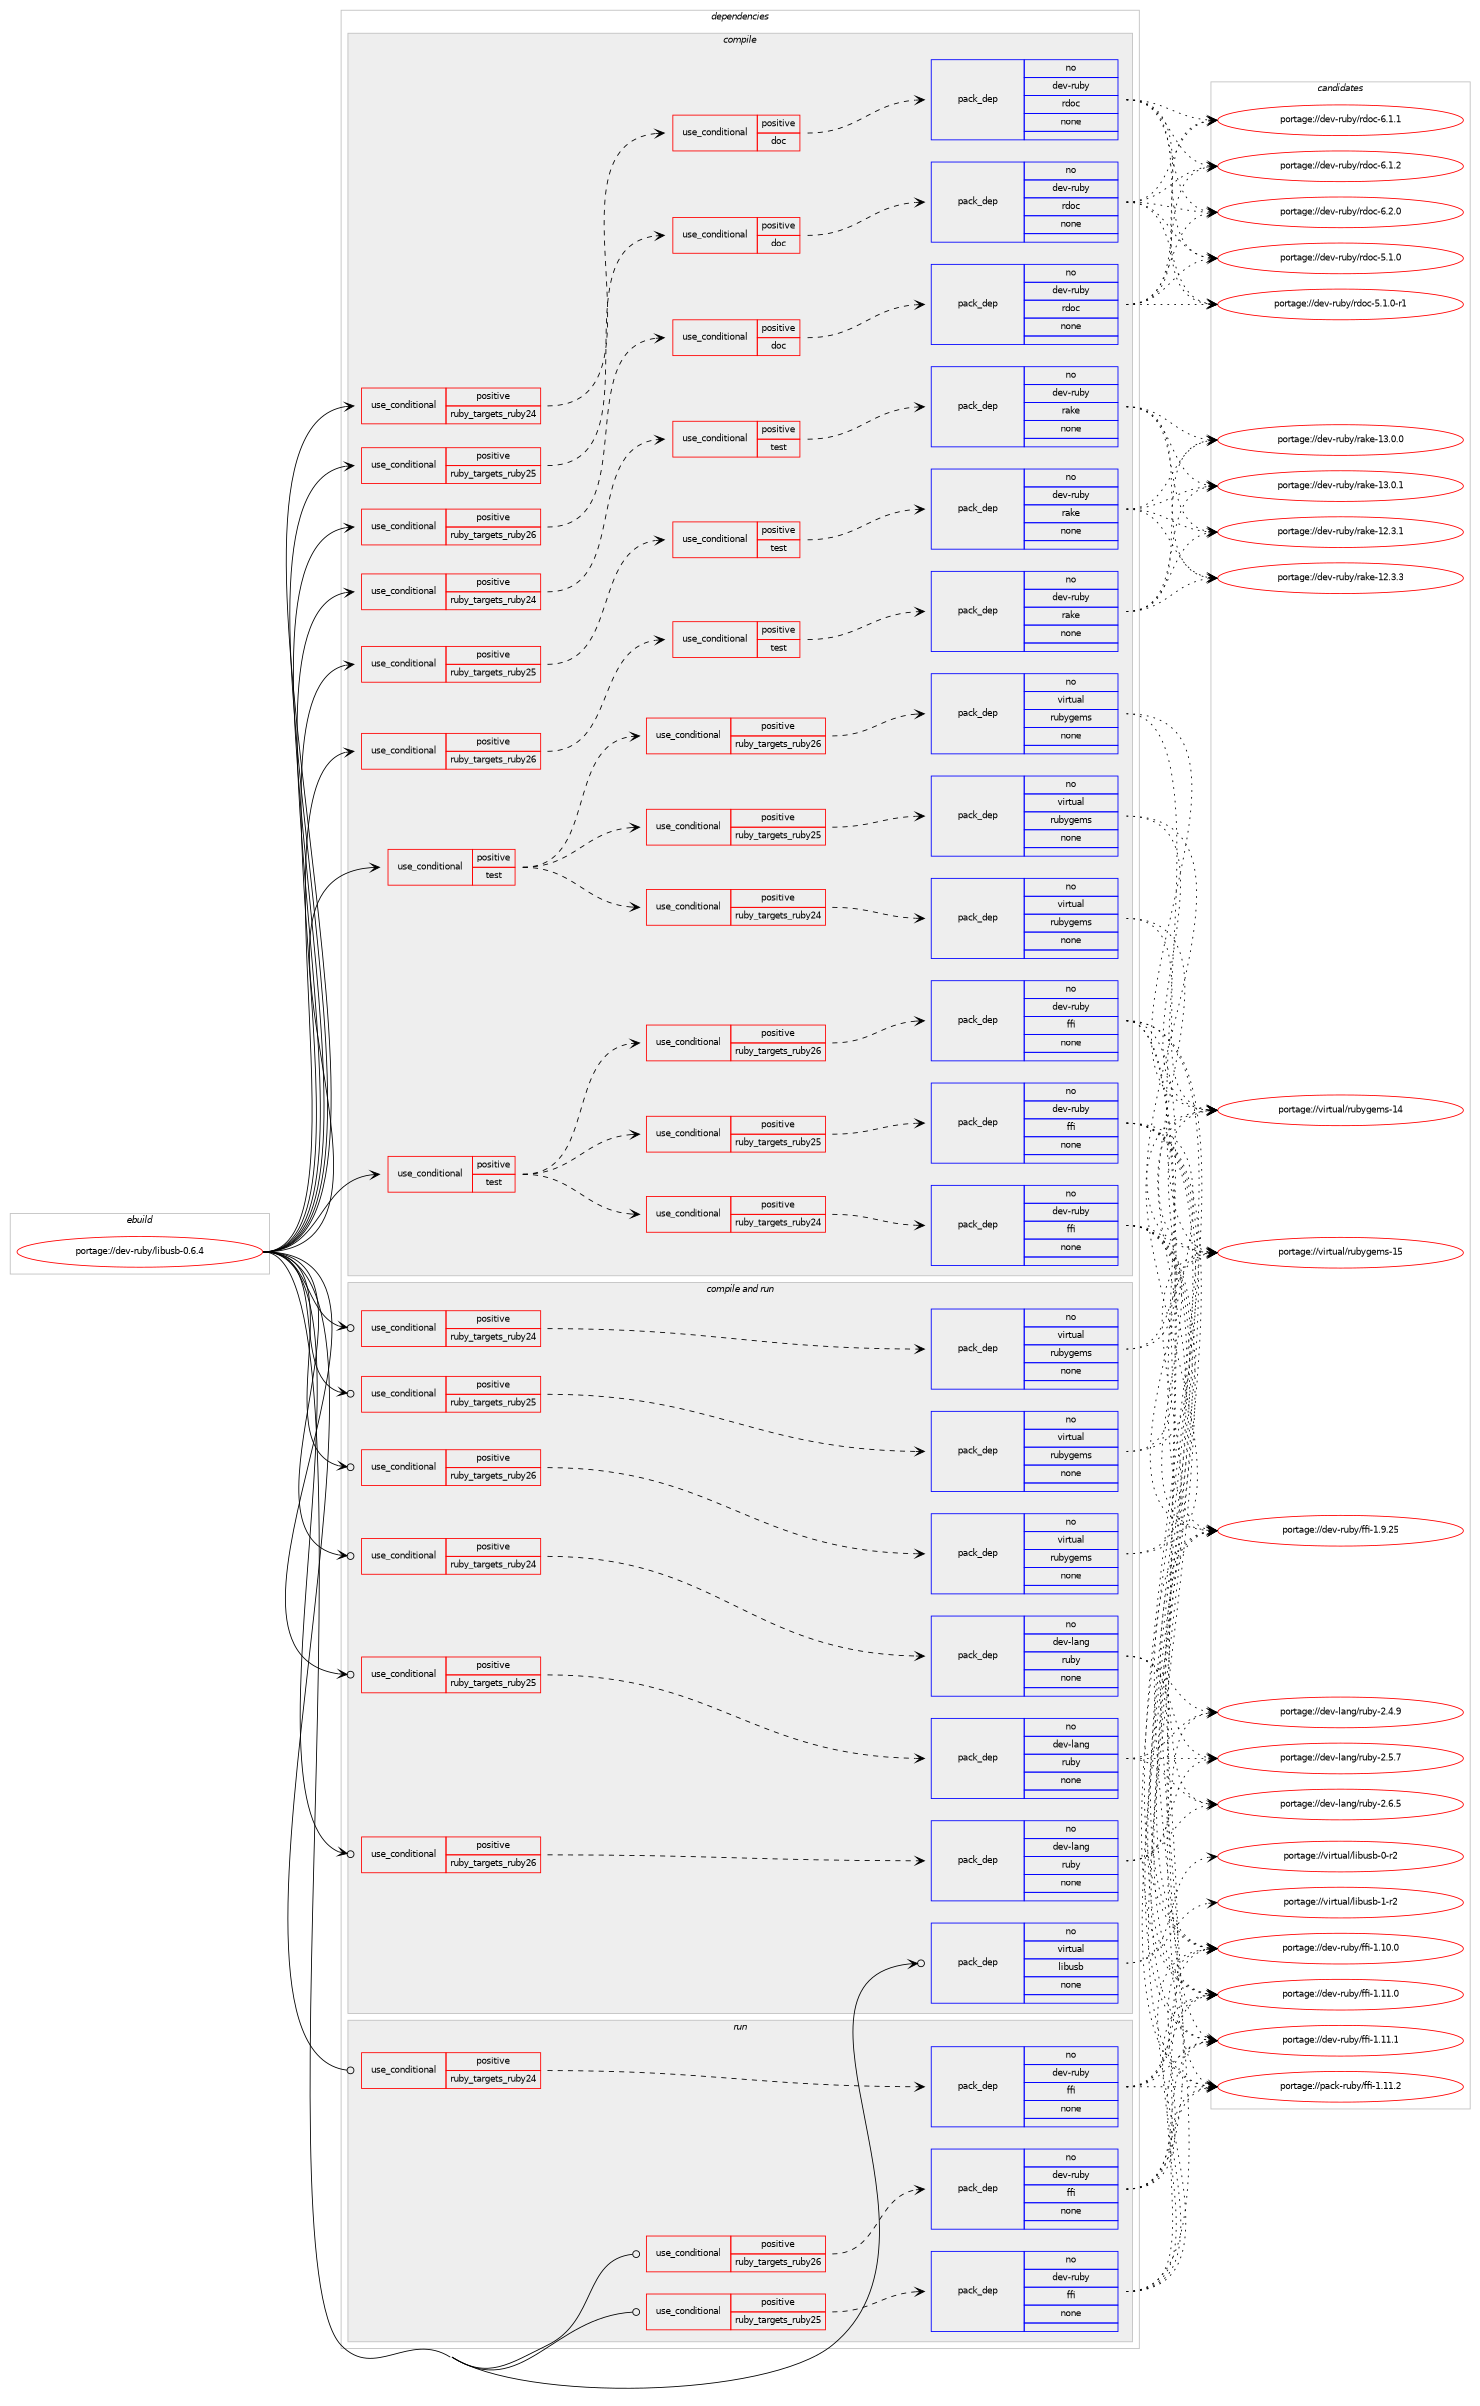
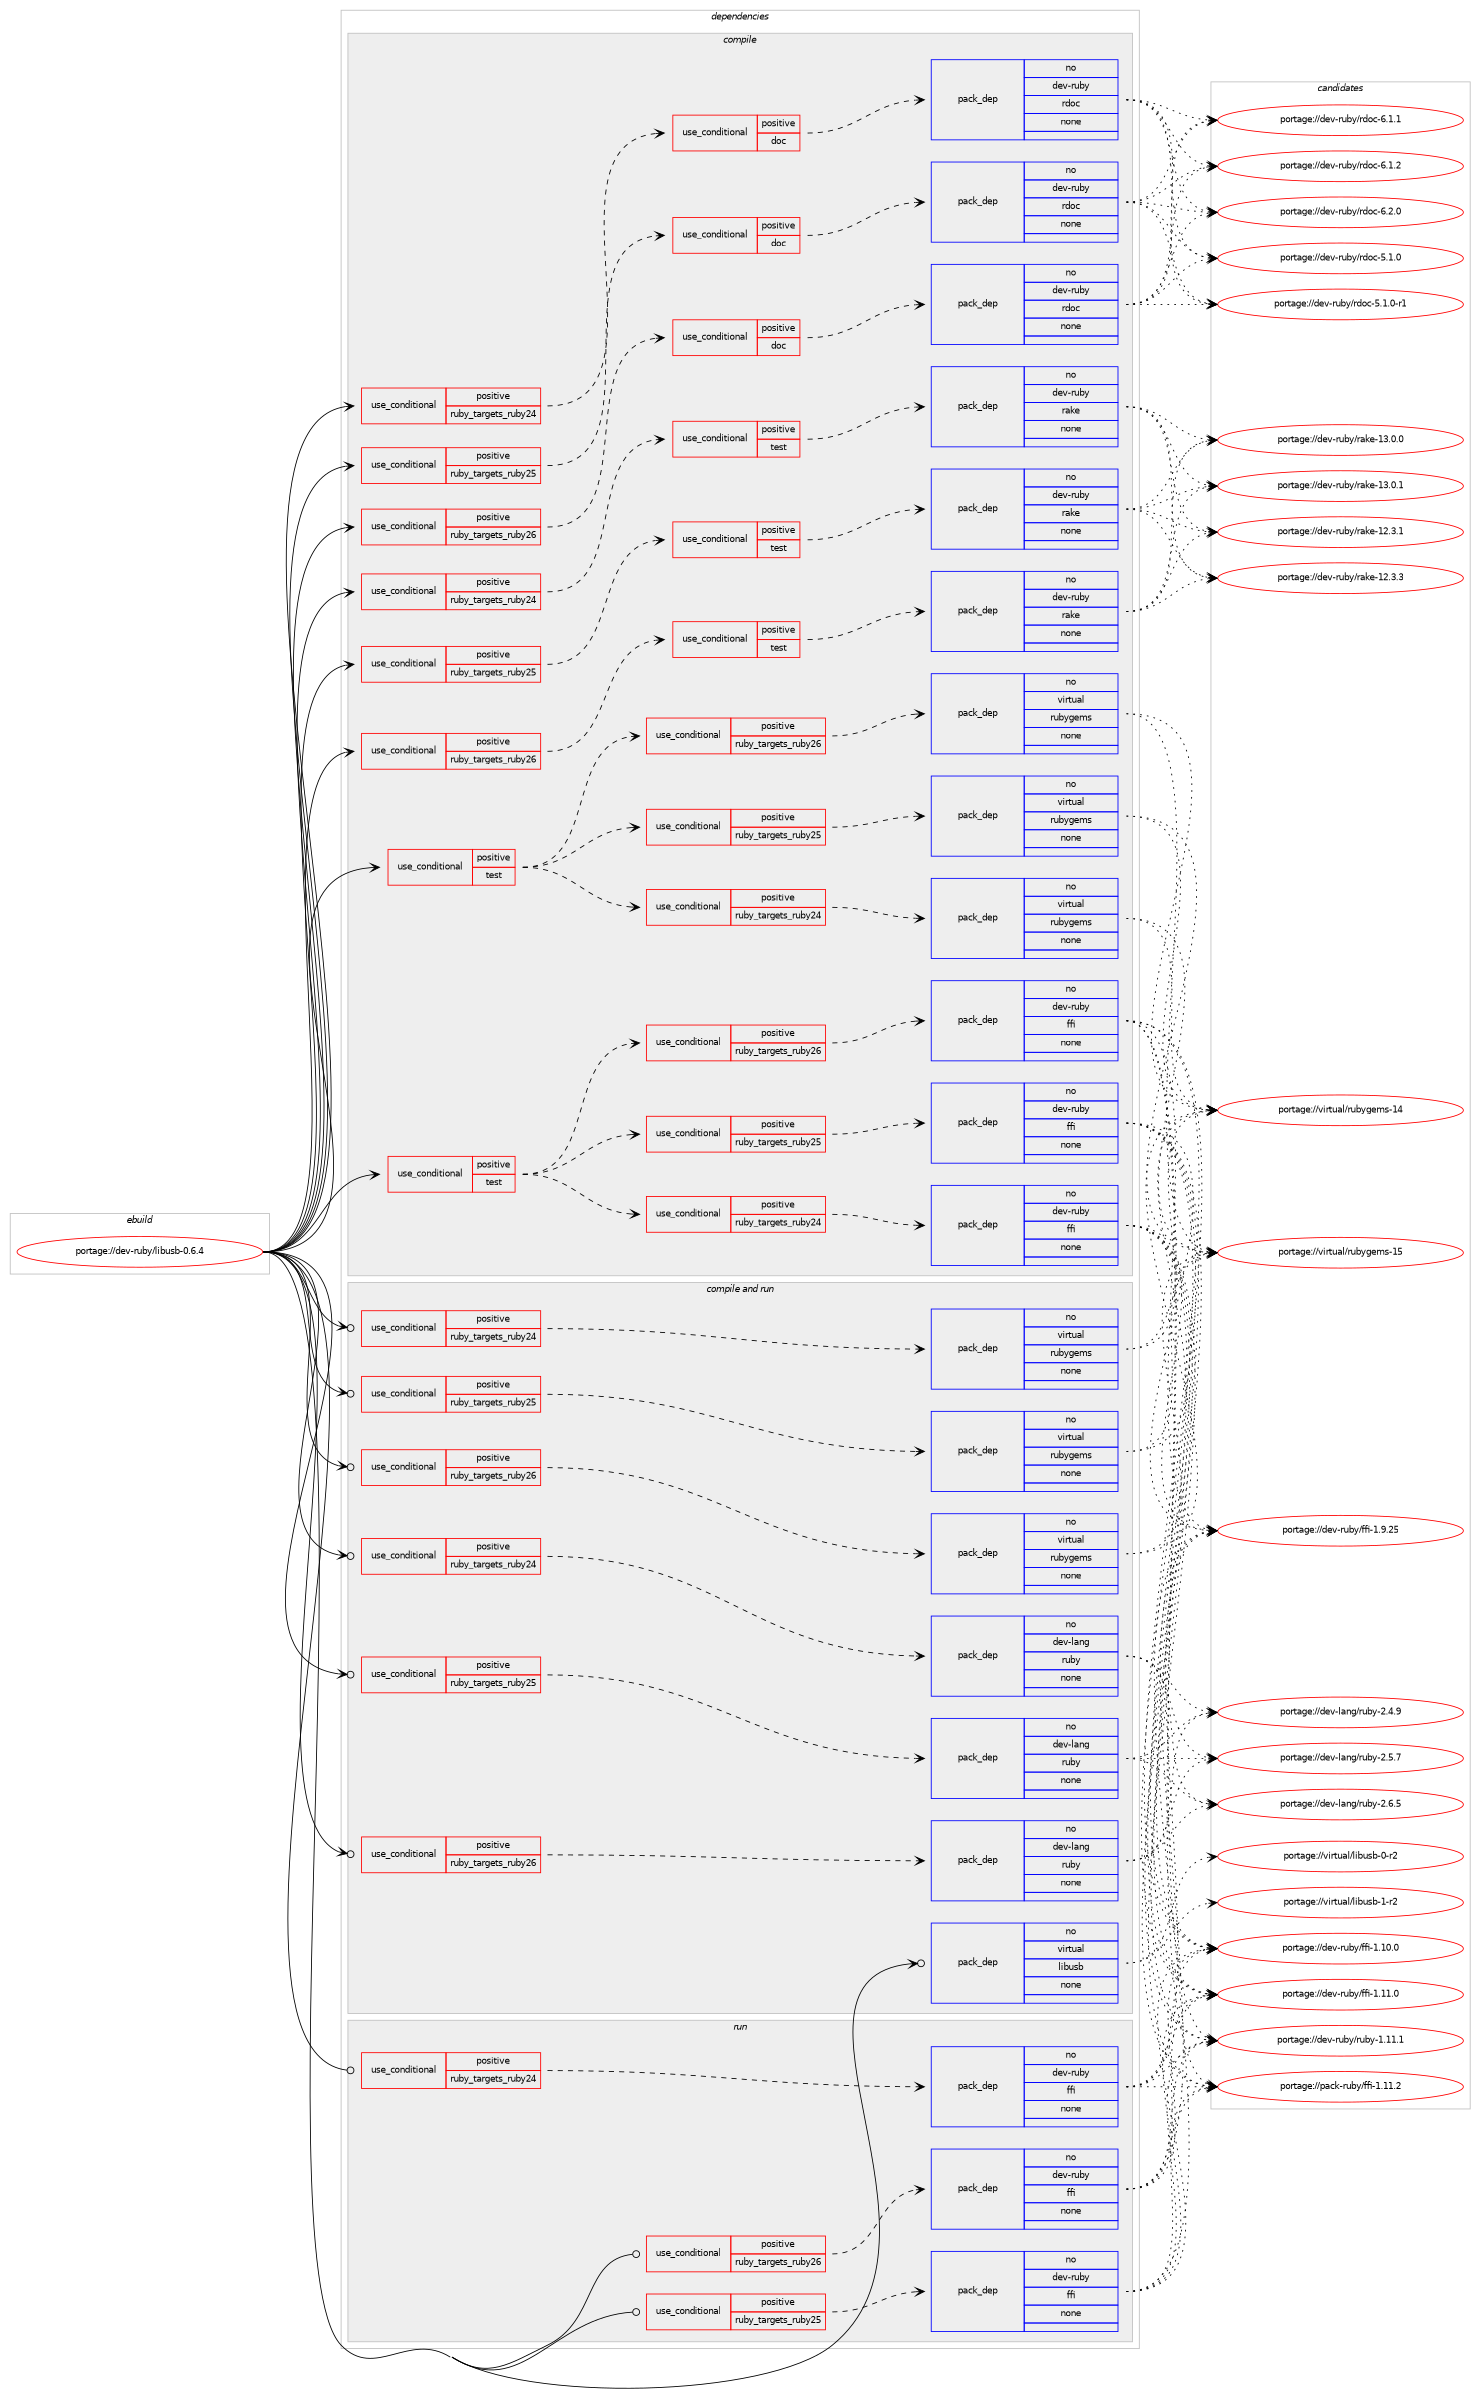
node "portage://dev-ruby/ffi-1.11.1": label "portage://dev-ruby/ffi-1.11.1" -> "portage://dev-ruby/ruby-1.11.1"
